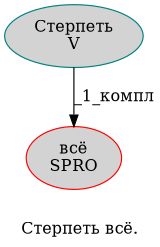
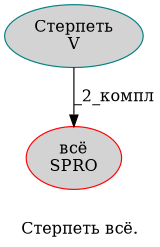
edge "Стерпеть V" -> "всё SPRO": label "_1_компл" -> "_2_компл"
